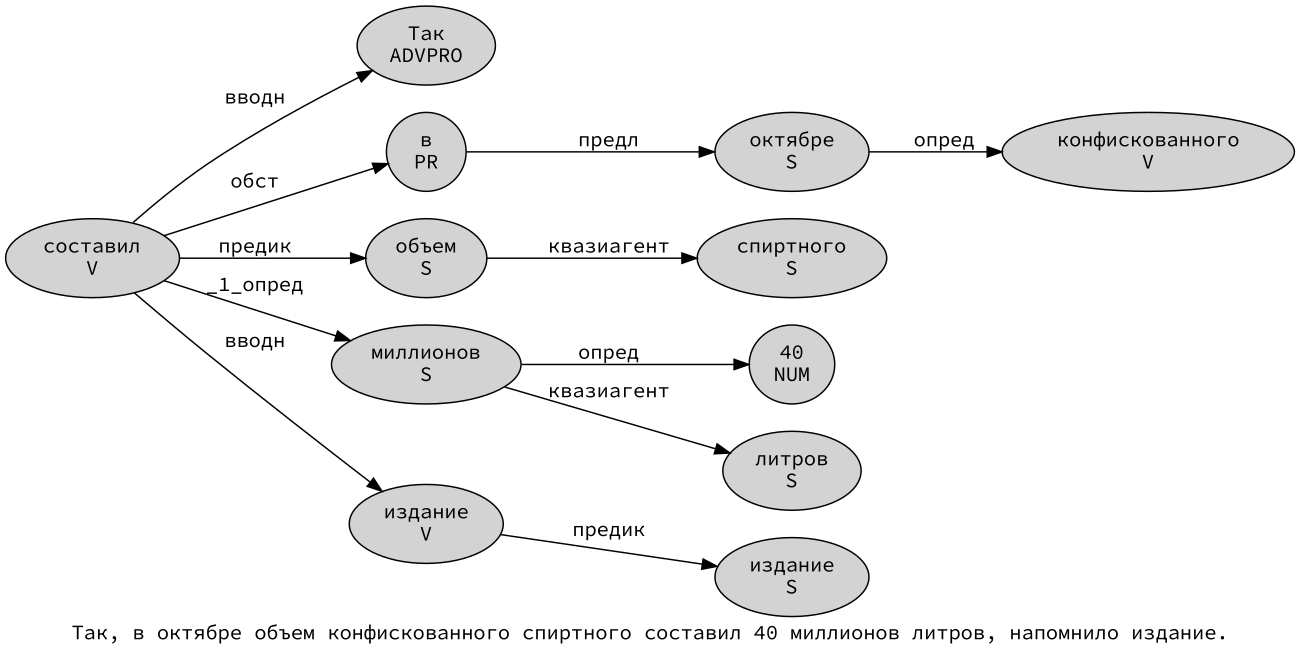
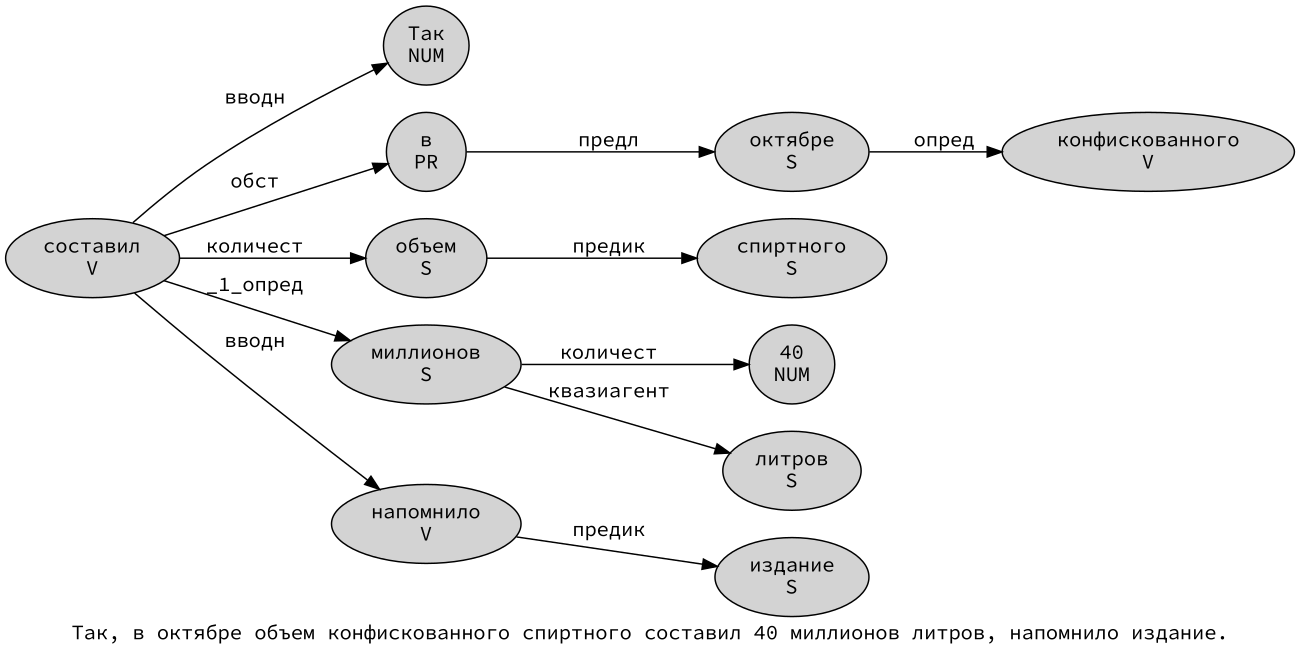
node "Так ADVPRO": label "Так ADVPRO" -> "Так NUM"
edge "составил V" -> "объем S": label "предик" -> "количест"
edge "объем S" -> "спиртного S": label "квазиагент" -> "предик"
edge "миллионов S" -> "40 NUM": label "опред" -> "количест"
node "издание V": label "издание V" -> "напомнило V"
